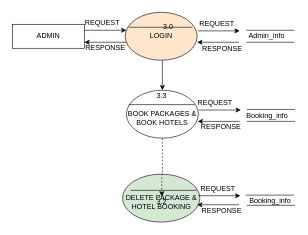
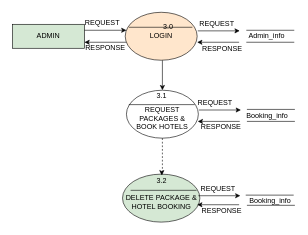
node "ADMIN": fillcolor #ffffff -> #d5e8d4
node "3.3": label "3.3" -> "3.1"
node "BOOK PACKAGES & BOOK HOTELS": label "BOOK PACKAGES & BOOK HOTELS" -> "REQUEST PACKAGES & BOOK HOTELS"
node "3.2": moved (162, 203) -> (162, 182)
